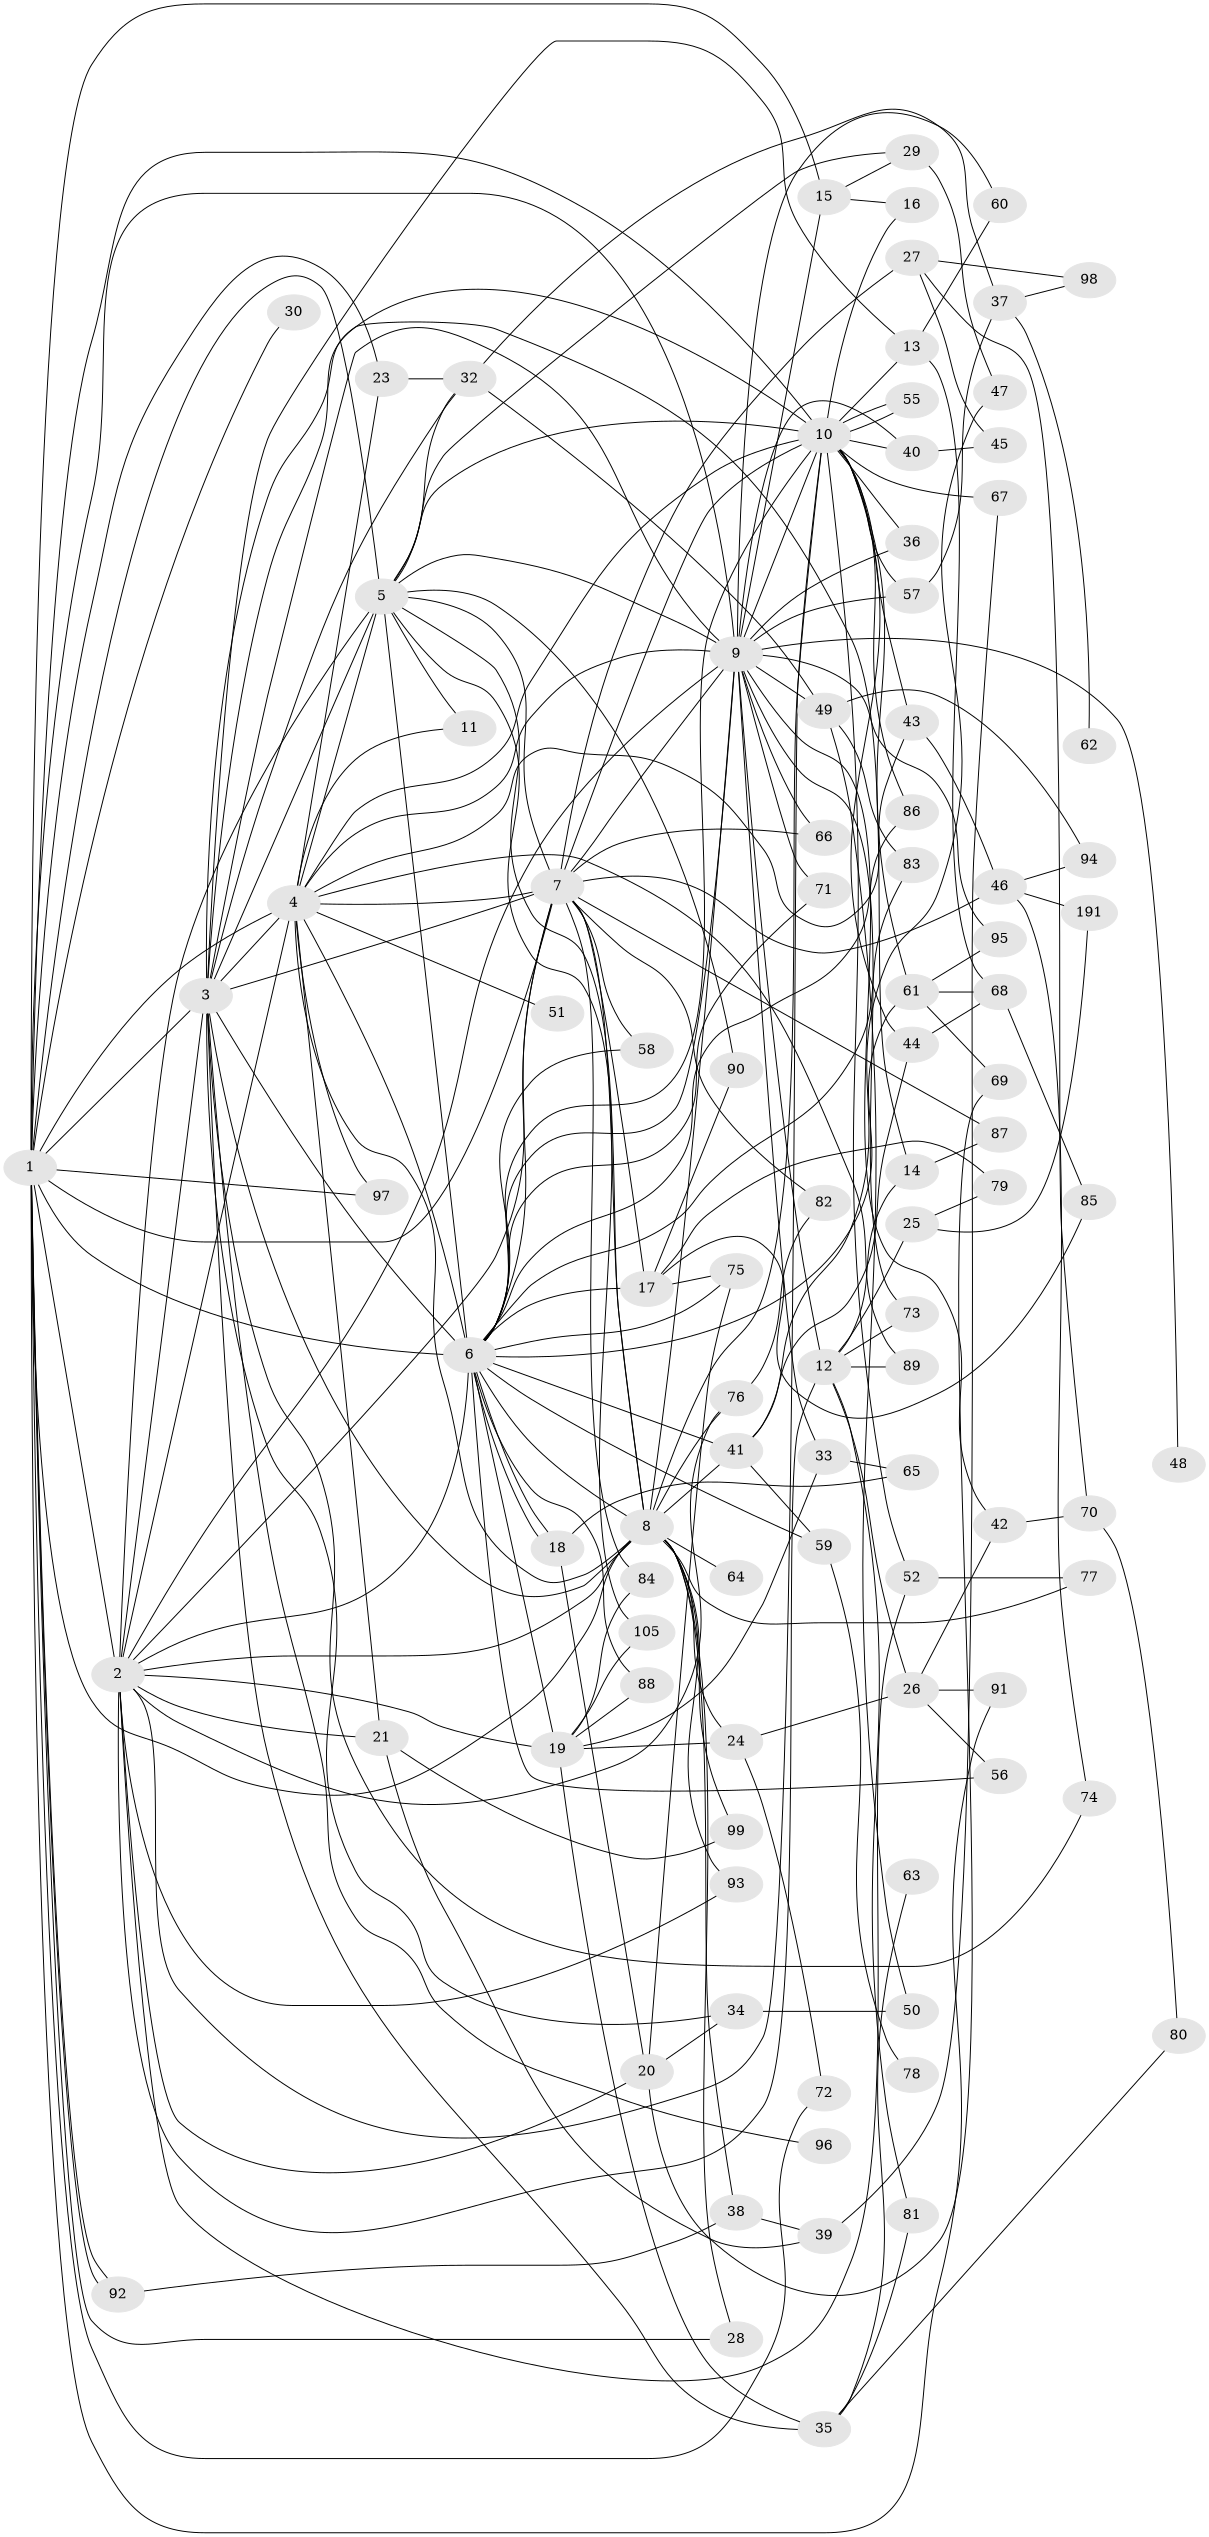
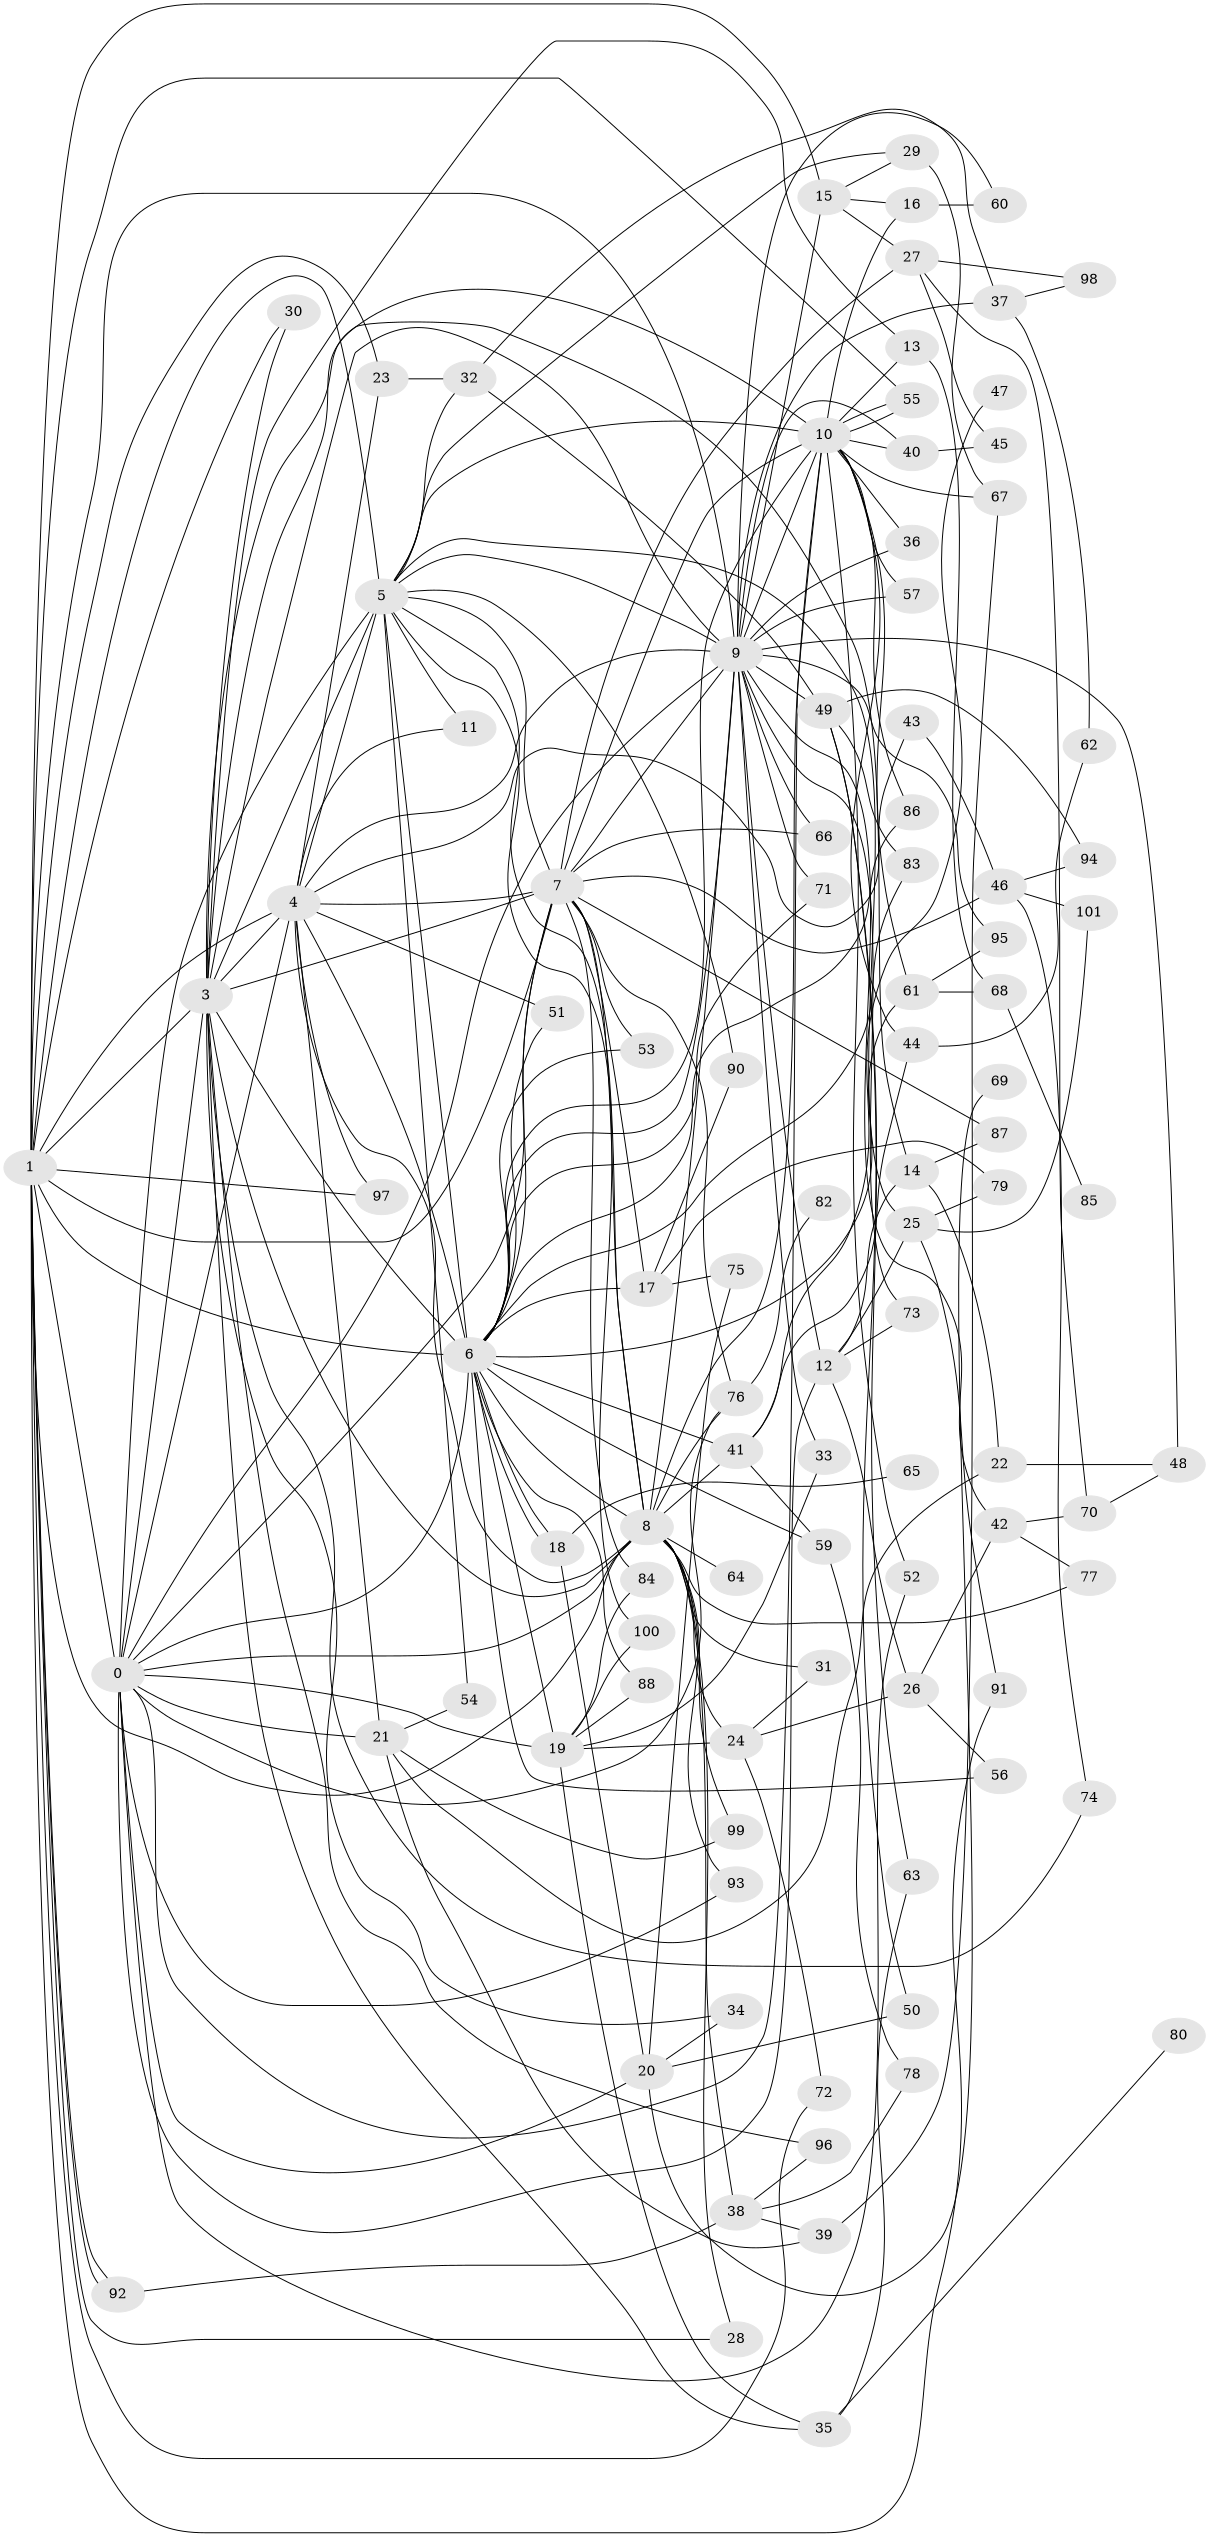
edge "15" -- "27": added
edge "60" -- "13": now "60" -- "16"
edge "29" -- "47": now "29" -- "67"
edge "10" -- "1": now "55" -- "1"
edge "37" -- "57": now "37" -- "9"
edge "10" -- "43": removed
edge "10" -- "4": removed
edge "5" -- "25": added
edge "32" -- "3": now "30" -- "3"
node "191": label "191" -> "101"
edge "7" -- "82": now "7" -- "76"
edge "68" -- "44": now "62" -- "44"
edge "61" -- "69": removed
node "58": label "58" -> "53"
edge "75" -- "6": now "51" -- "6"
node "89": removed
edge "85" -- "17": removed
edge "49" -- "63": added
edge "33" -- "65": removed
node "22": added
edge "52" -- "77": now "42" -- "77"
node "105": label "105" -> "100"
node "31": added
node "2": label "2" -> "0"
edge "26" -- "91": now "25" -- "91"
node "54": added
edge "70" -- "80": now "70" -- "48"
edge "34" -- "50": now "20" -- "50"
edge "78" -- "38": added
edge "96" -- "38": added
node "81": removed
